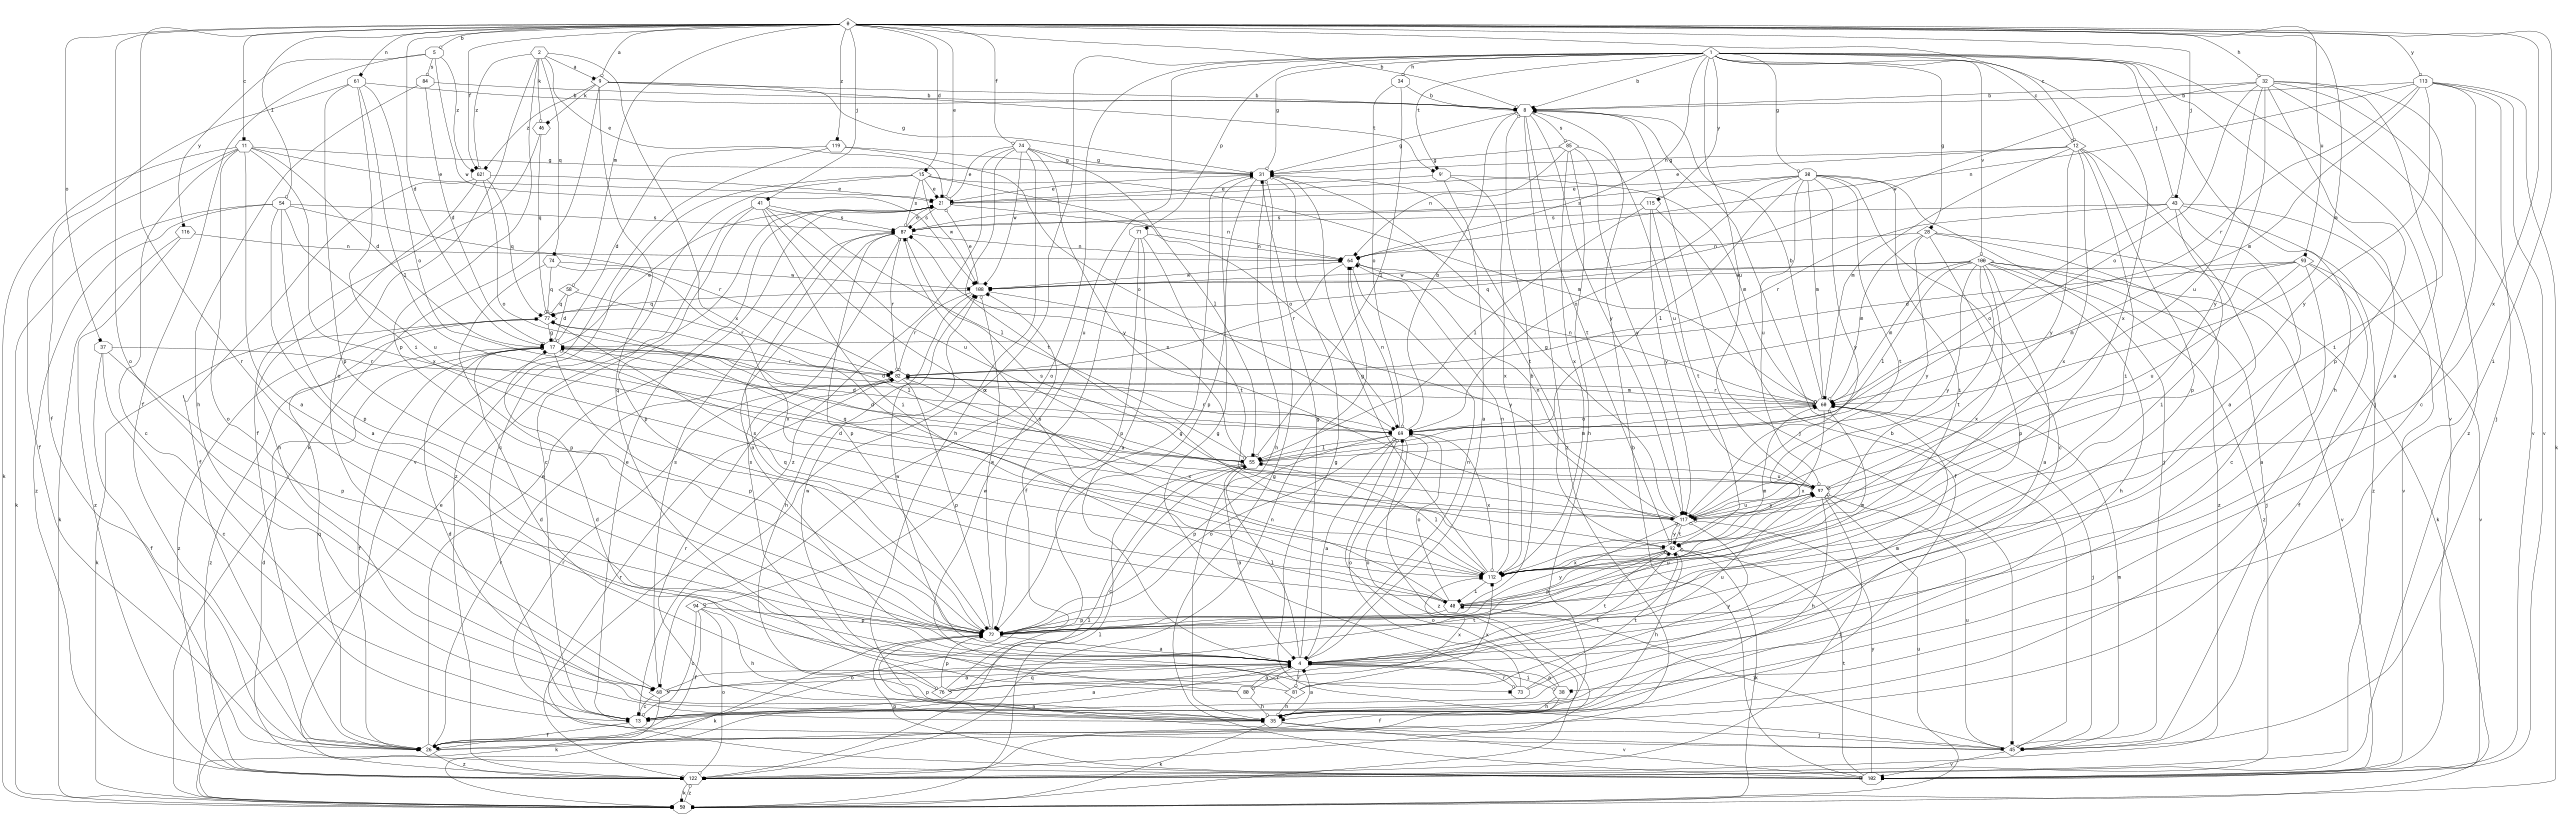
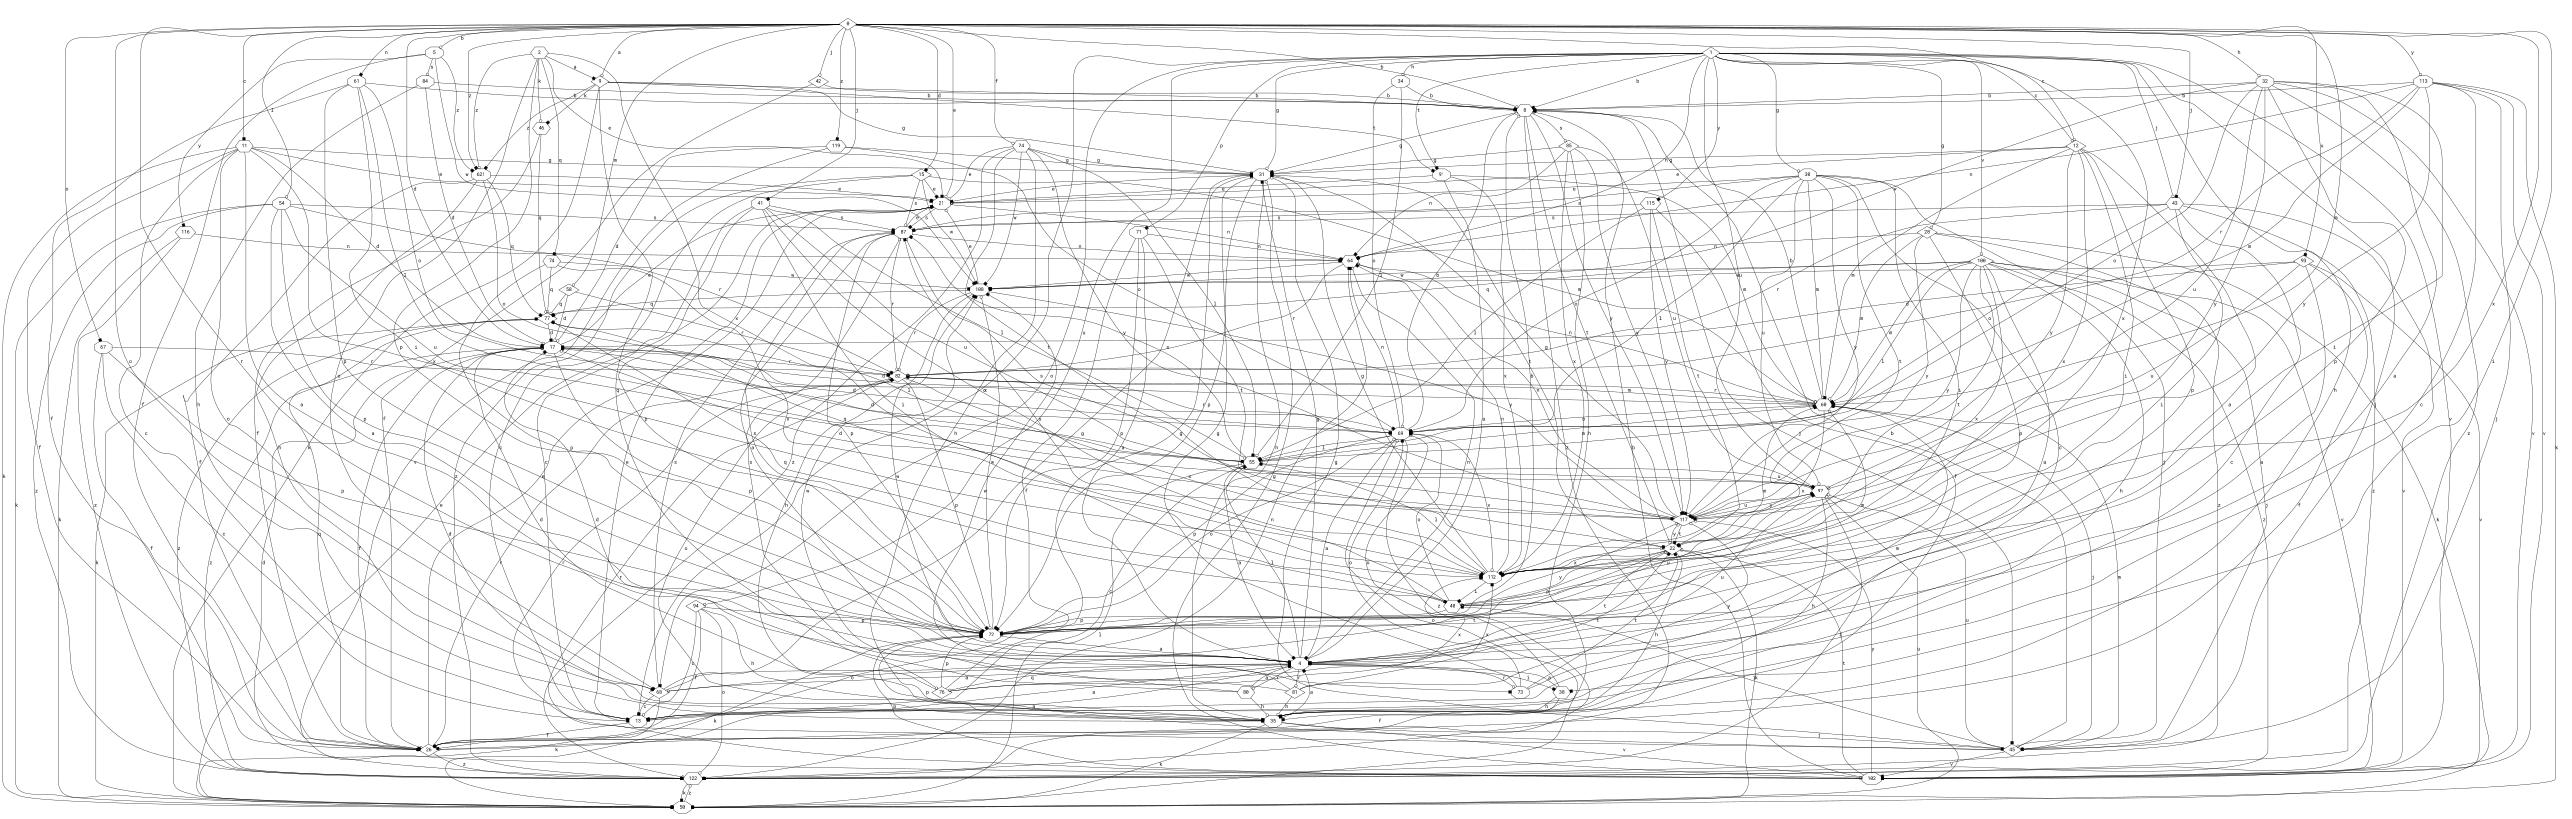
edge "1" -> "28": arrowhead box -> odot
node "42": added
edge "0" -> "621": label "f" -> "z"
edge "15" -> "69": removed, label "o"
edge "93" -> "60": removed, label "m"
edge "77" -> "17": label "g" -> "d"
node "37": label "37" -> "67"
edge "68" -> "31": added, label "g"
edge "35" -> "82": label "r" -> "o"
node "92": label "92" -> "22"
edge "4" -> "38": arrowhead odot -> box
edge "122" -> "55": removed, label "l"
